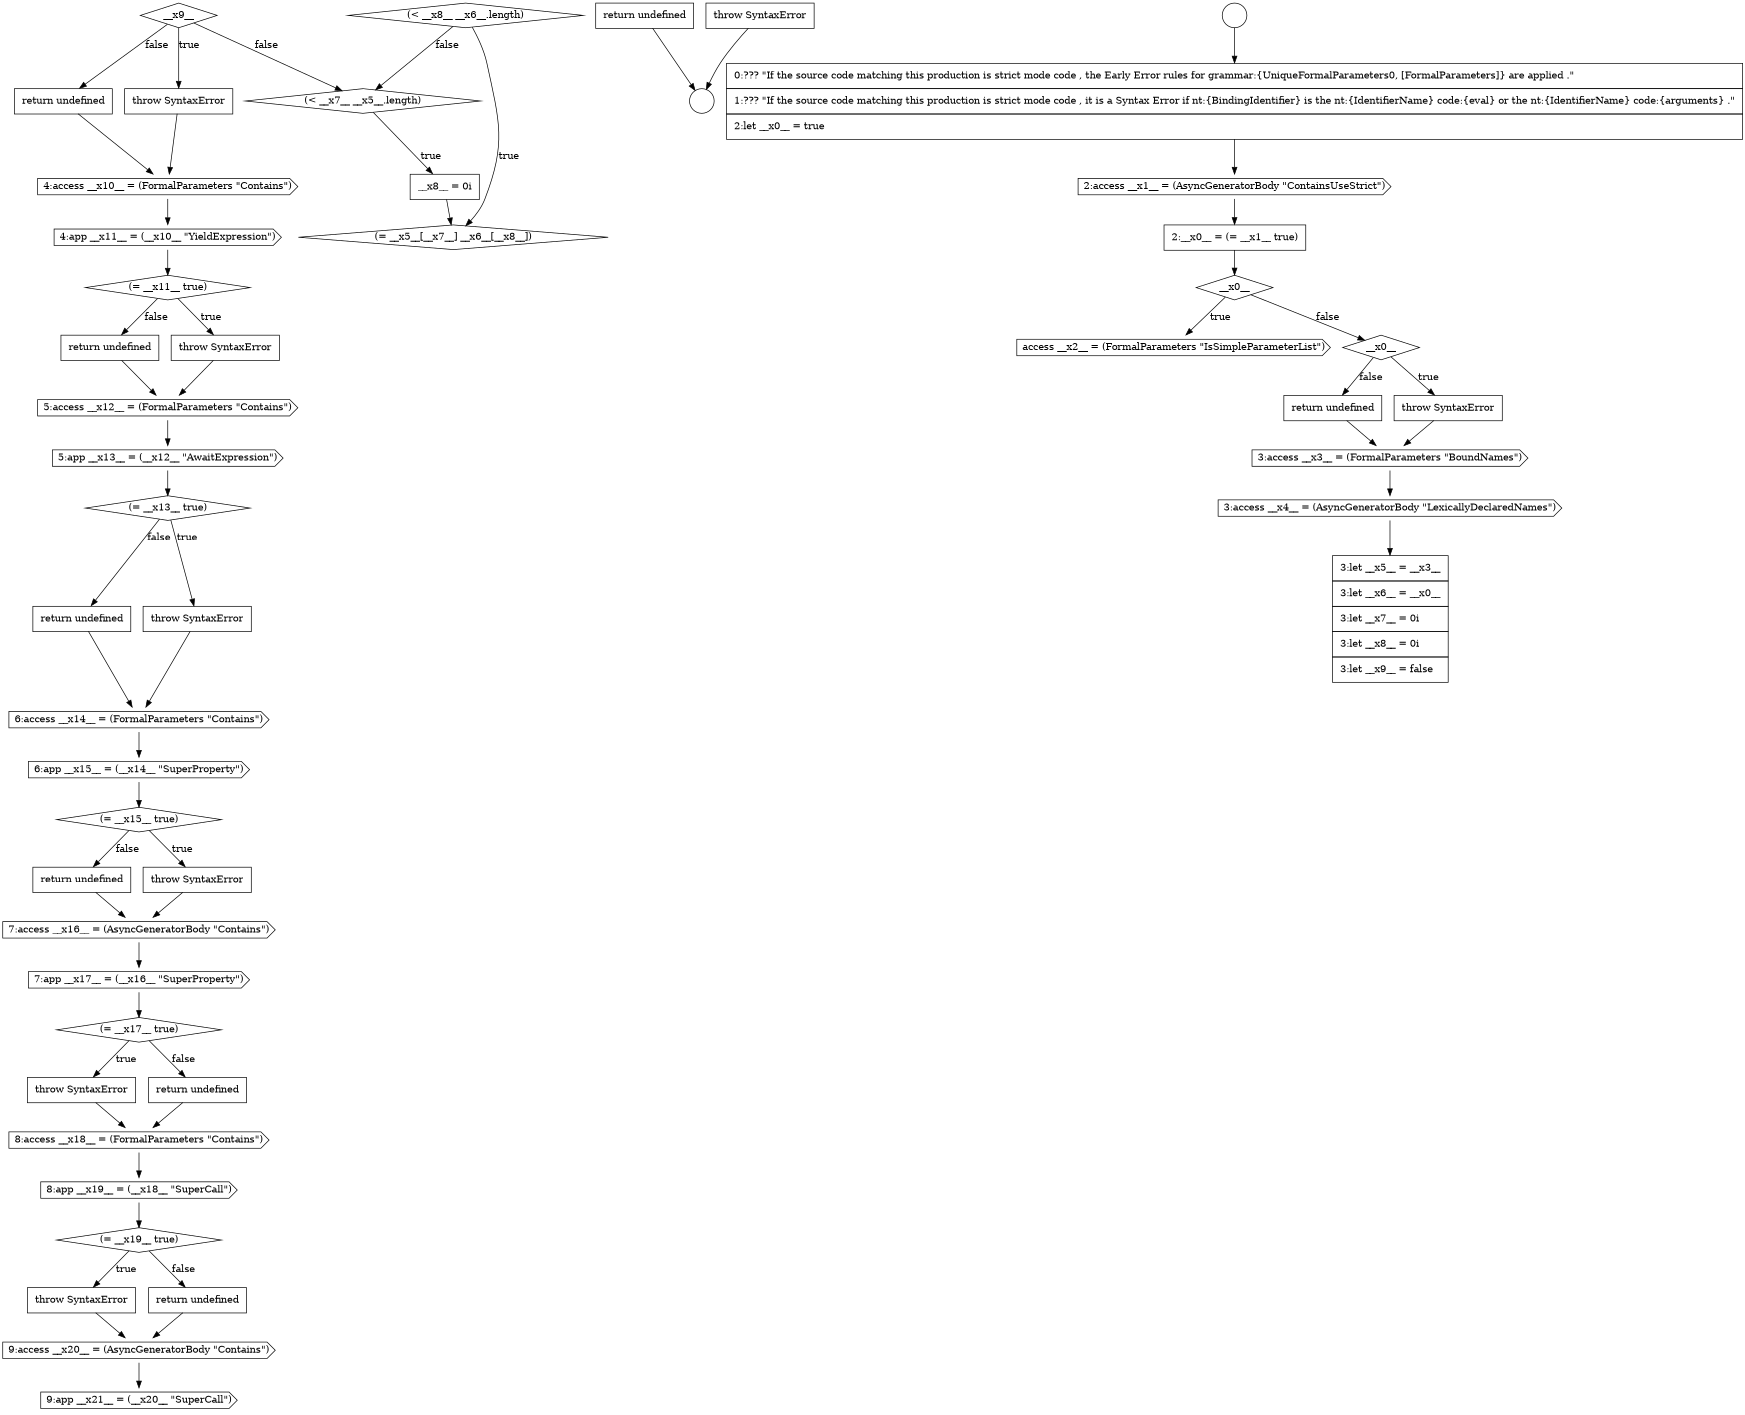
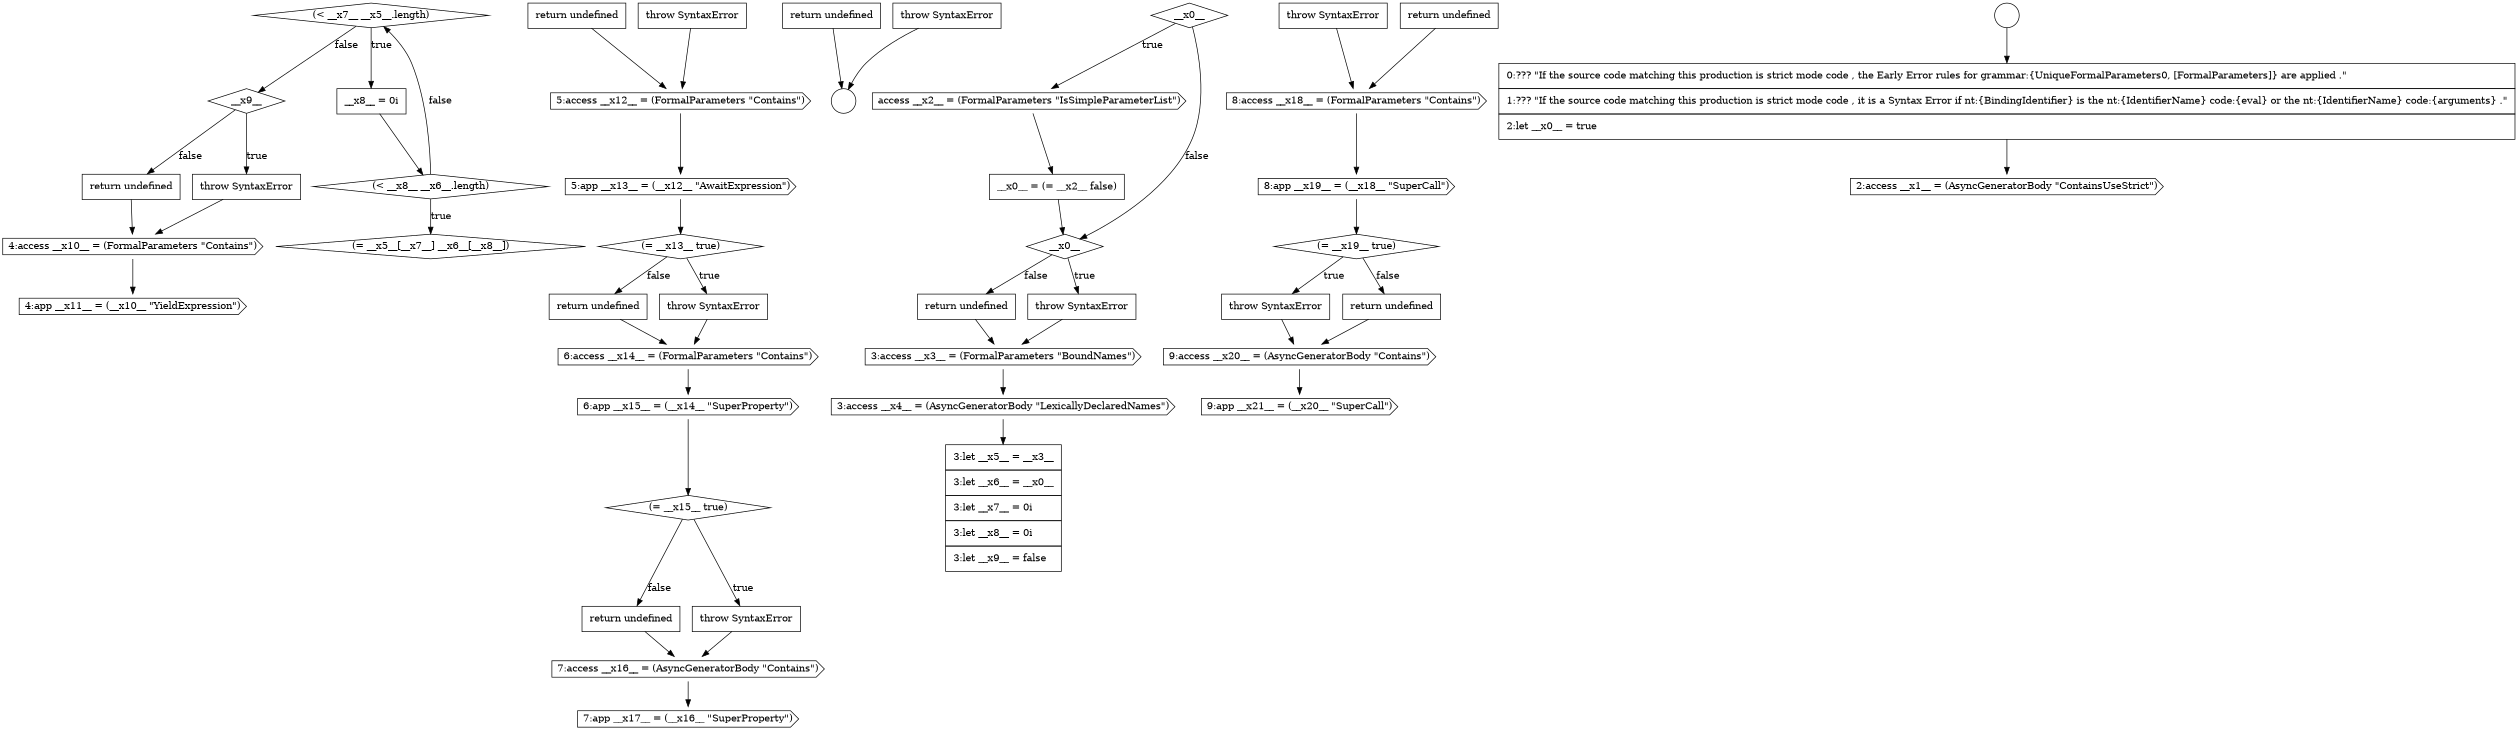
edge "__x9__" -> "(< __x7__ __x5__.length)": reversed
node "__x0__ = (= __x2__ false)": added
edge "__x8__ = 0i" -> "(= __x5__[__x7__] __x6__[__x8__])": now "__x8__ = 0i" -> "(< __x8__ __x6__.length)"
node "2:__x0__ = (= __x1__ true)": removed
node "(= __x11__ true)": removed
node "(= __x17__ true)": removed
